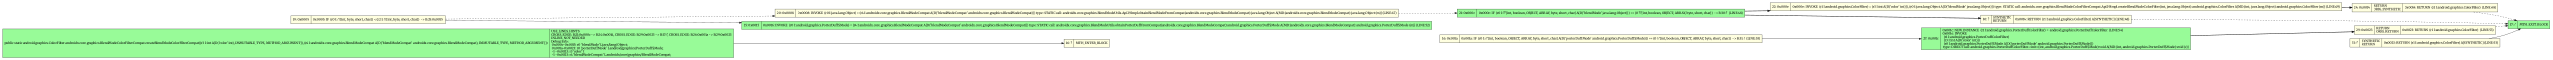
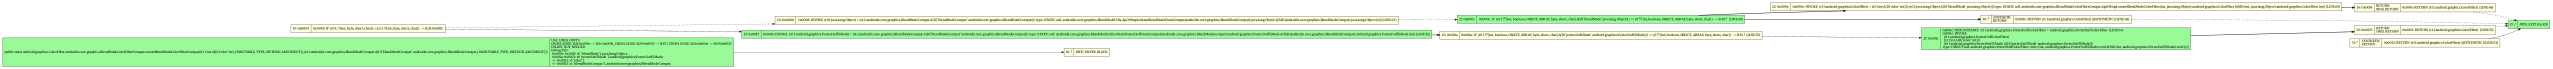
node "24: 0x0014": text "ORIG_SYNTHETIC" -> "ORIG_RETURN"
edge "25: 0x0015" -> "26: 0x001a": added
